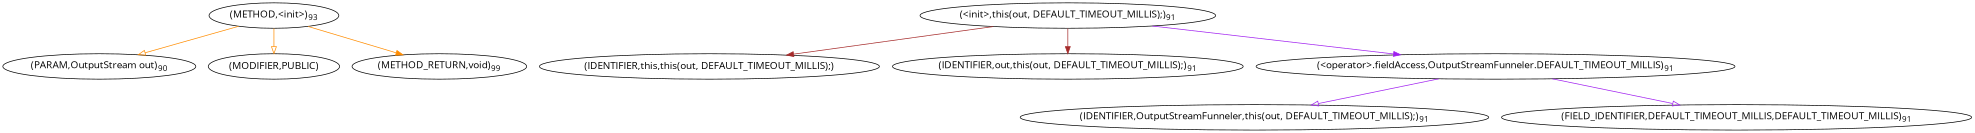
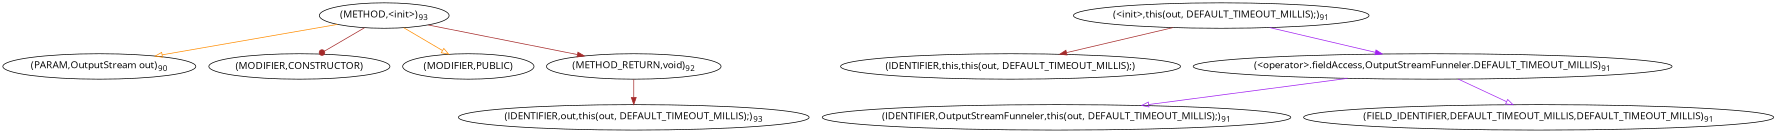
edge "(<init>,this(out, DEFAULT_TIMEOUT_MILLIS);)" -> "(IDENTIFIER,out,this(out, DEFAULT_TIMEOUT_MILLIS);)": now "(METHOD_RETURN,void)" -> "(IDENTIFIER,out,this(out, DEFAULT_TIMEOUT_MILLIS);)"
edge "(METHOD,<init>)" -> "(METHOD_RETURN,void)": color darkorange -> brown
node "(METHOD_RETURN,void)": text "99" -> "92"
node "(IDENTIFIER,out,this(out, DEFAULT_TIMEOUT_MILLIS);)": text "91" -> "93"
node "(MODIFIER,CONSTRUCTOR)": added
